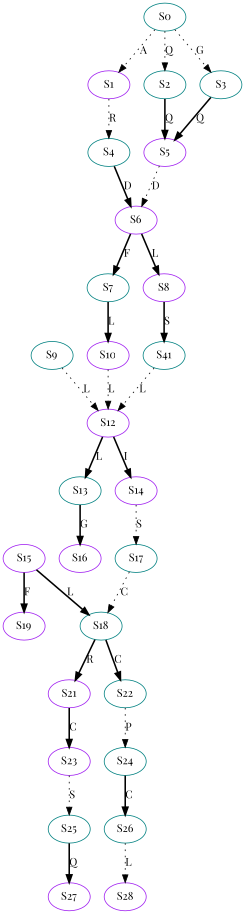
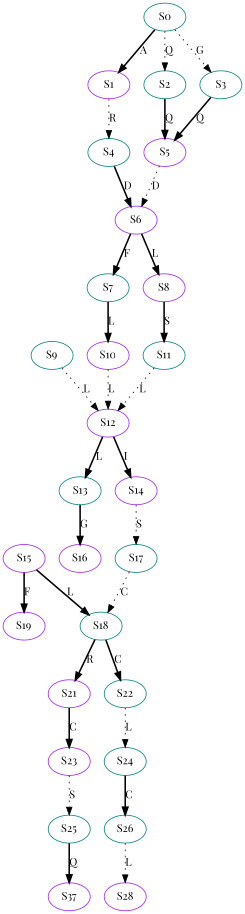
edge "S0" -> "S1": style dotted -> bold
node "S41": label "S41" -> "S11"
edge "S22" -> "S24": label "P" -> "L"
node "S27": label "S27" -> "S37"
